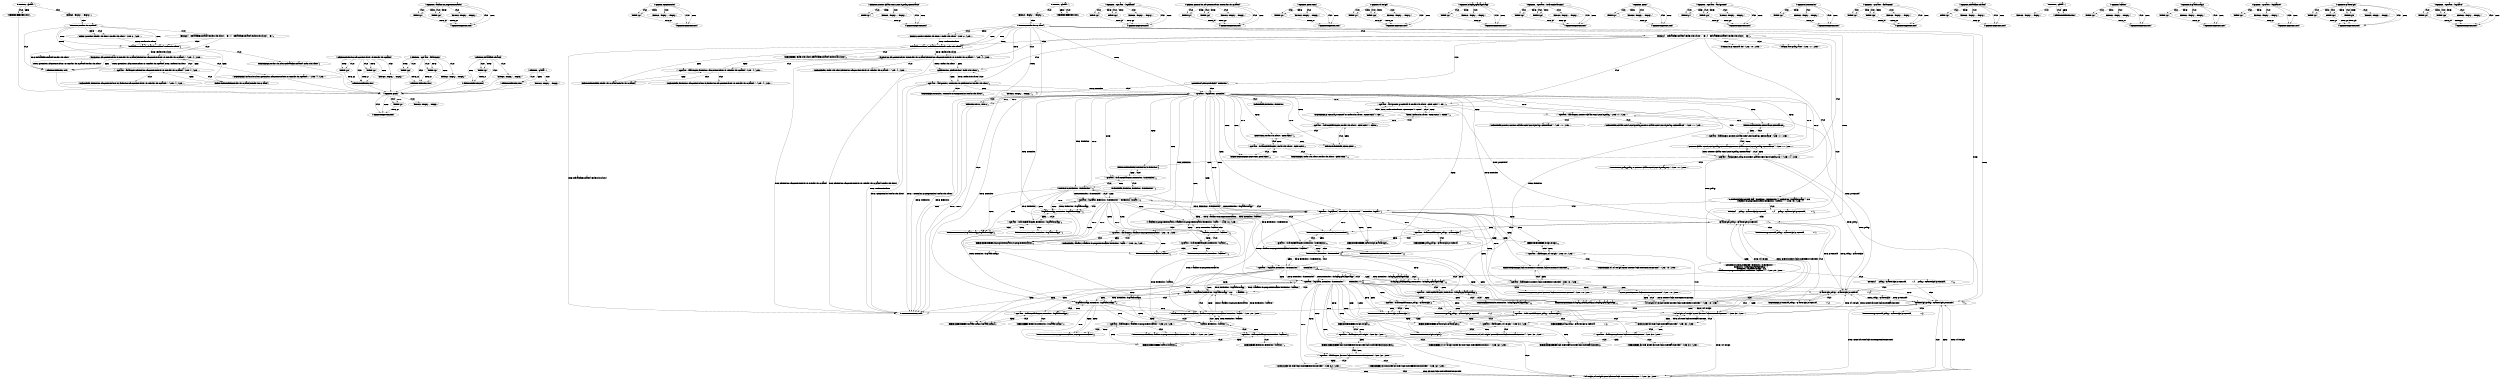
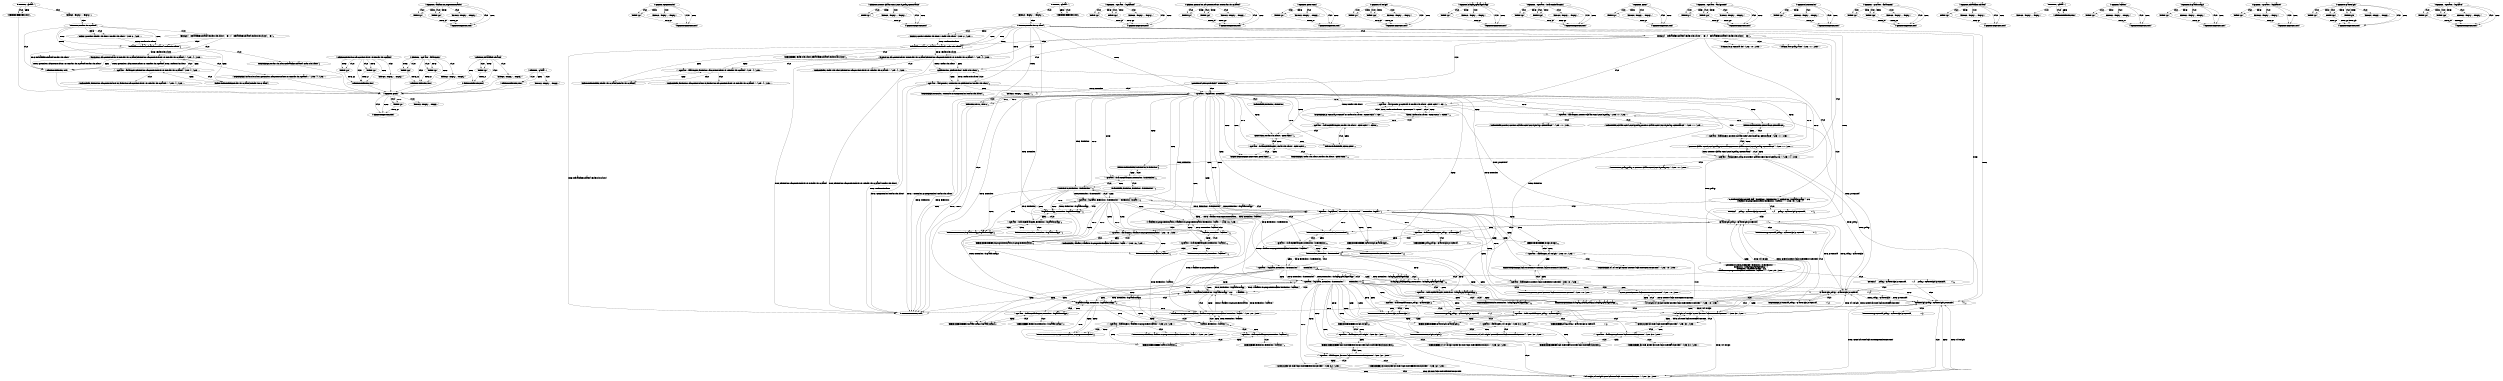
edge "(GetExtension,GetExtension(render_view_host))" -> "(GetProcess,render_view_host->GetProcess())": added, label "DDG: render_view_host"
